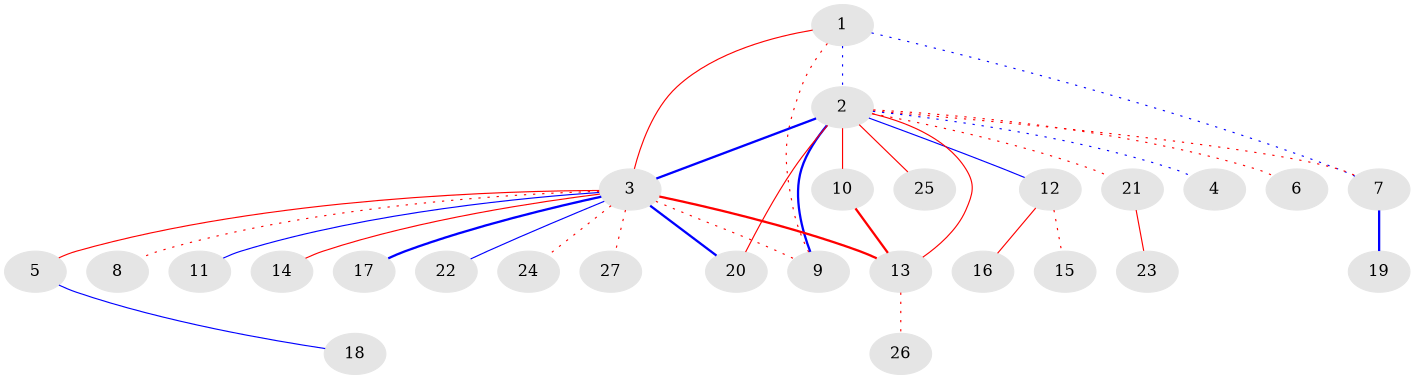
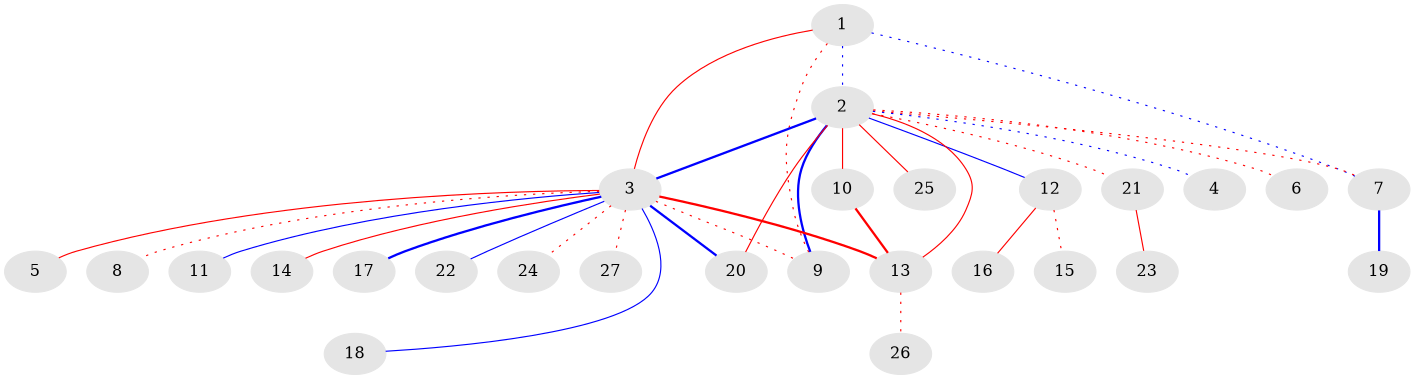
edge "5" -- "18": now "3" -- "18"
